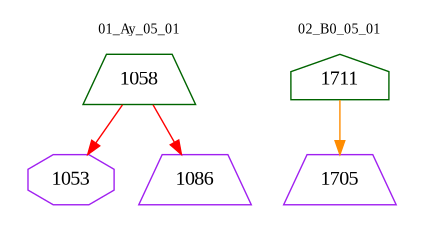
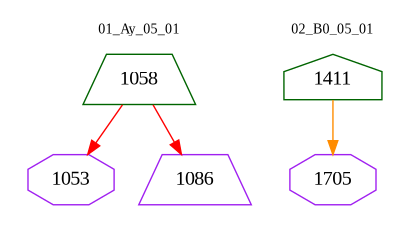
node "1711": label "1711" -> "1411"
node "1705": shape trapezium -> octagon
